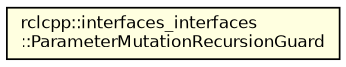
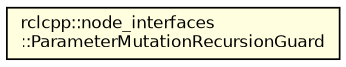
node "rclcpp::interfaces_interfaces ::ParameterMutationRecursionGuard": label "rclcpp::interfaces_interfaces ::ParameterMutationRecursionGuard" -> "rclcpp::node_interfaces ::ParameterMutationRecursionGuard"
